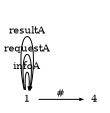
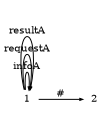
node "4": label "4" -> "2"
